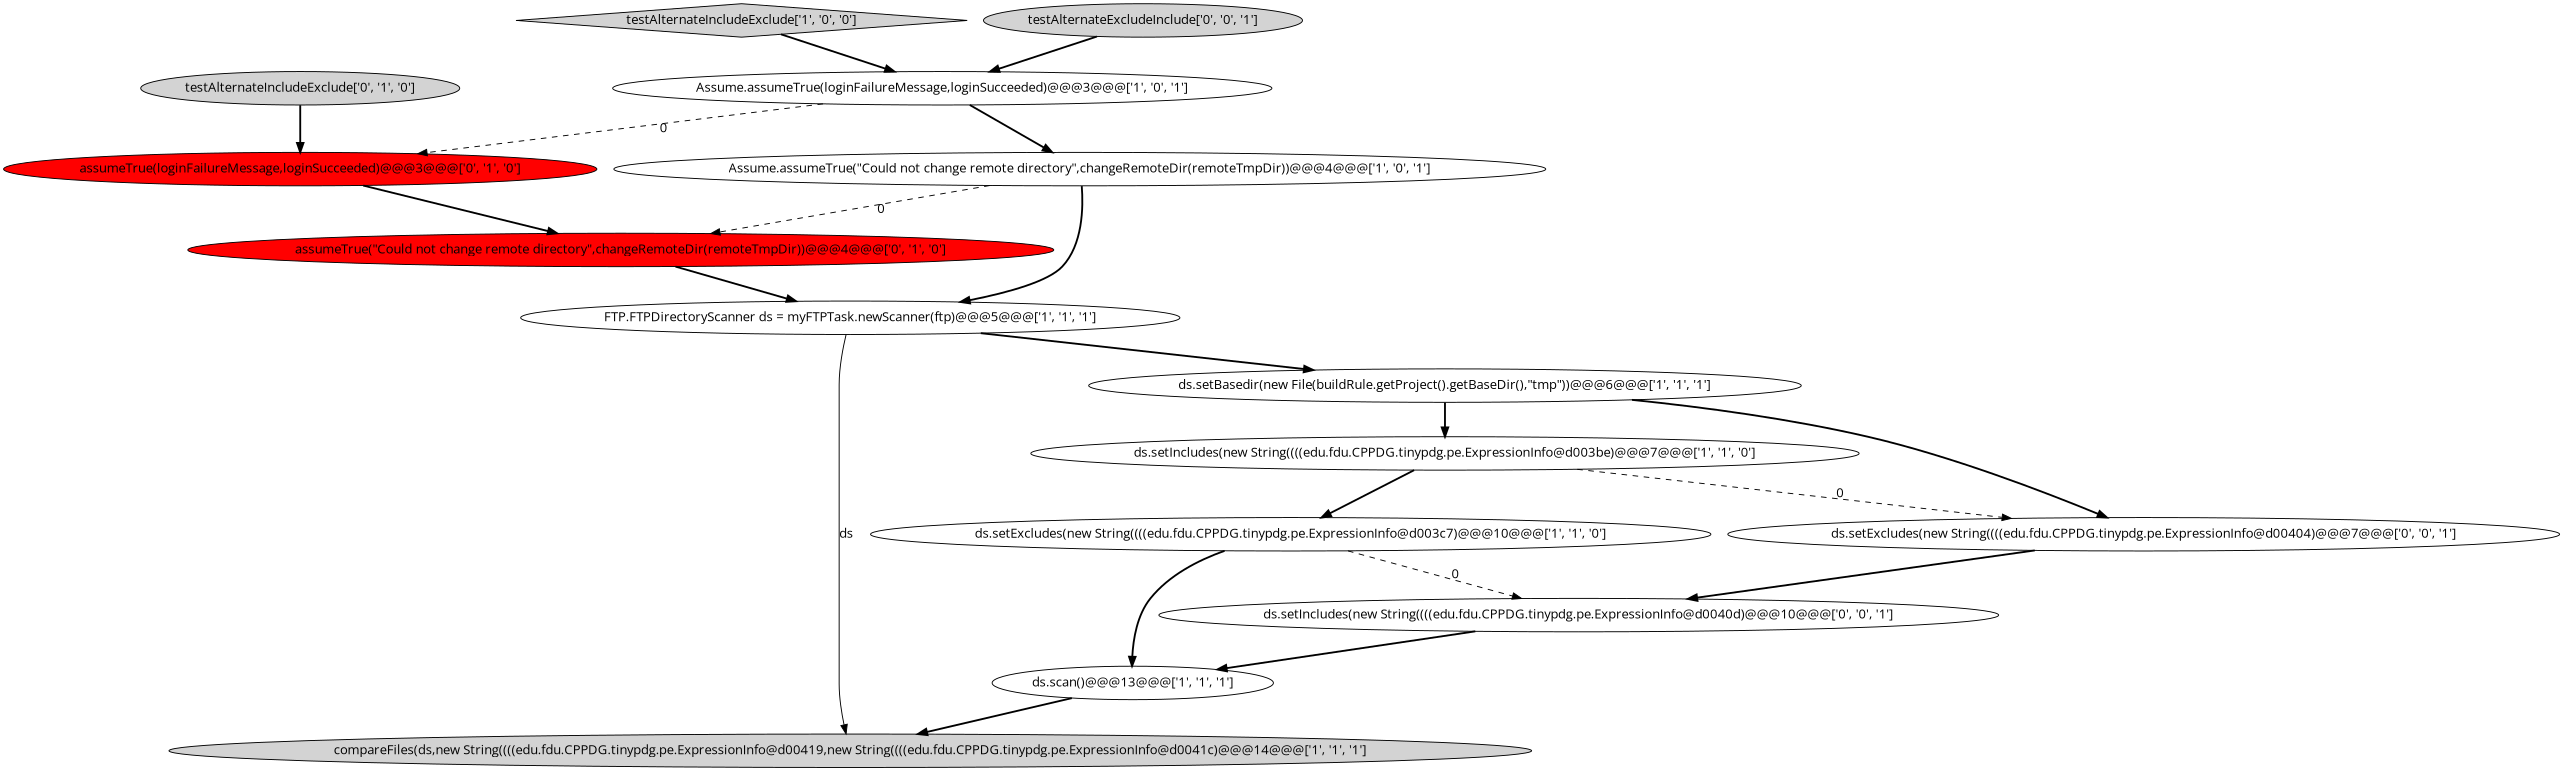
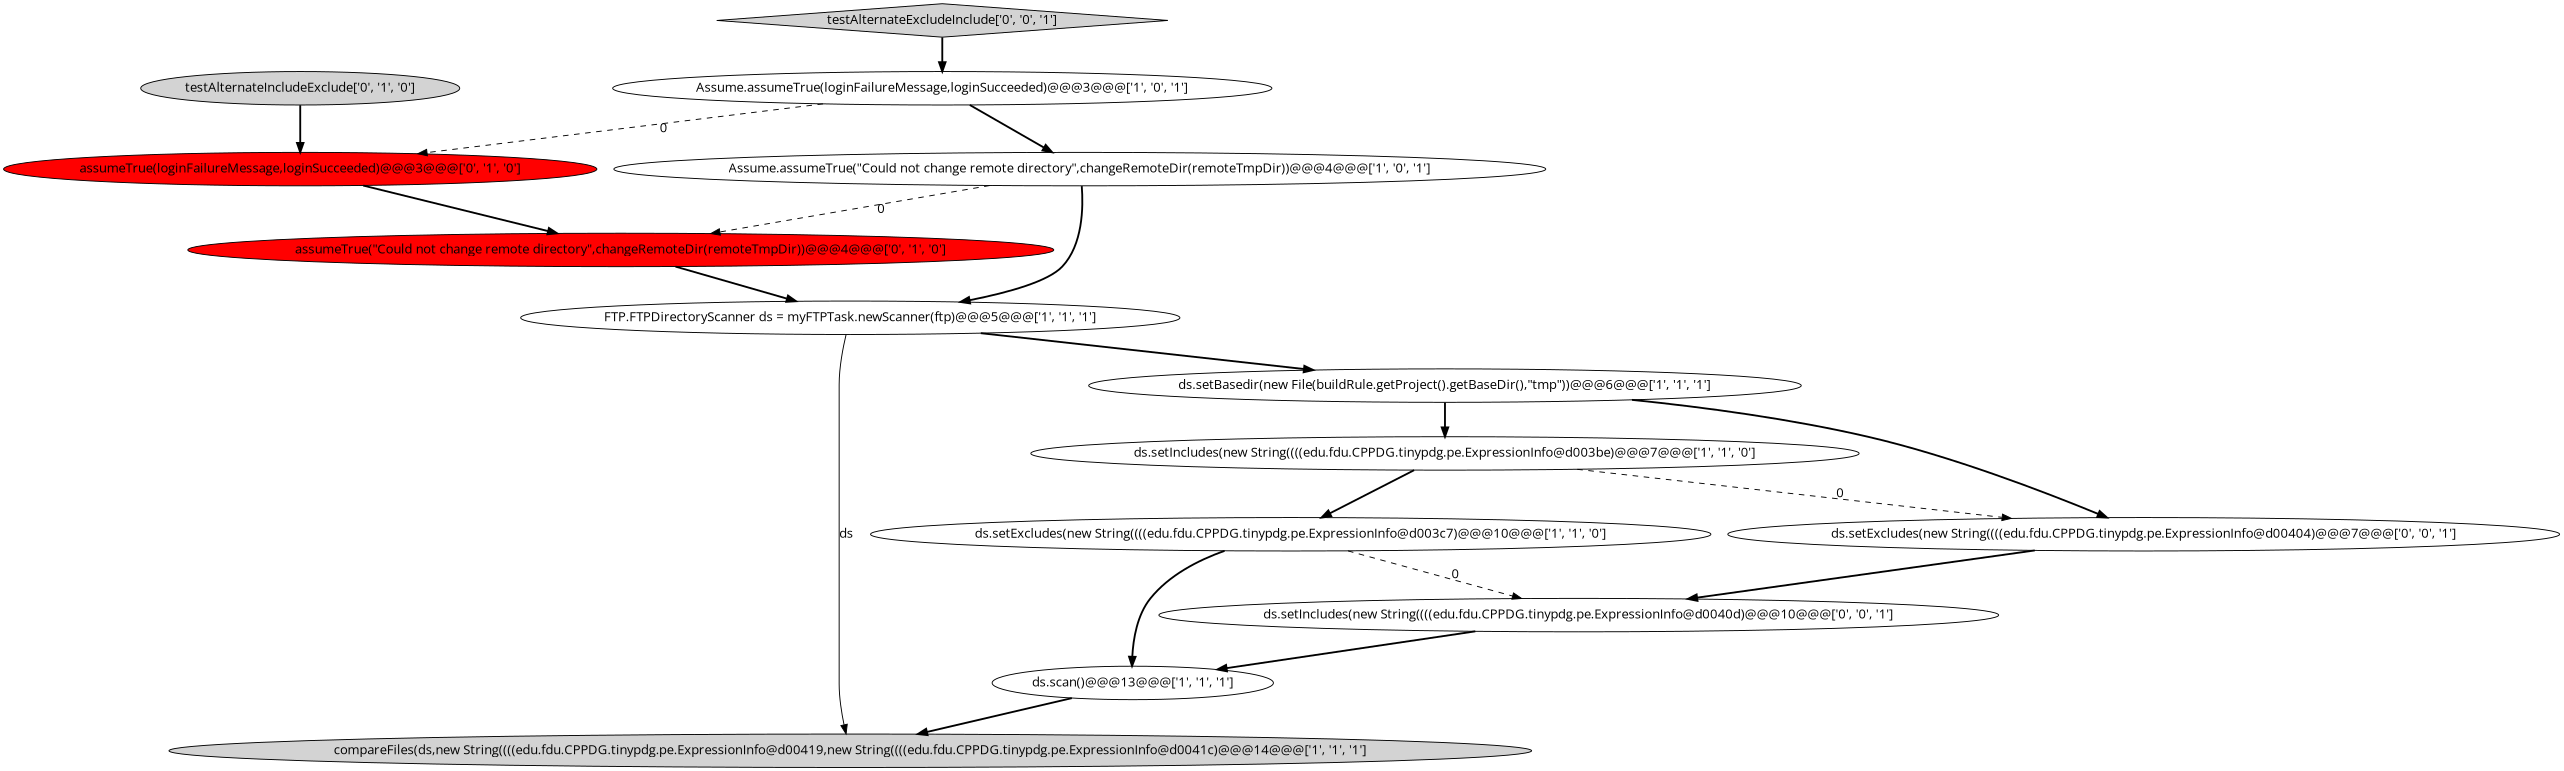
node "testAlternateIncludeExclude['1', '0', '0']": removed
node "testAlternateExcludeInclude['0', '0', '1']": shape ellipse -> diamond
